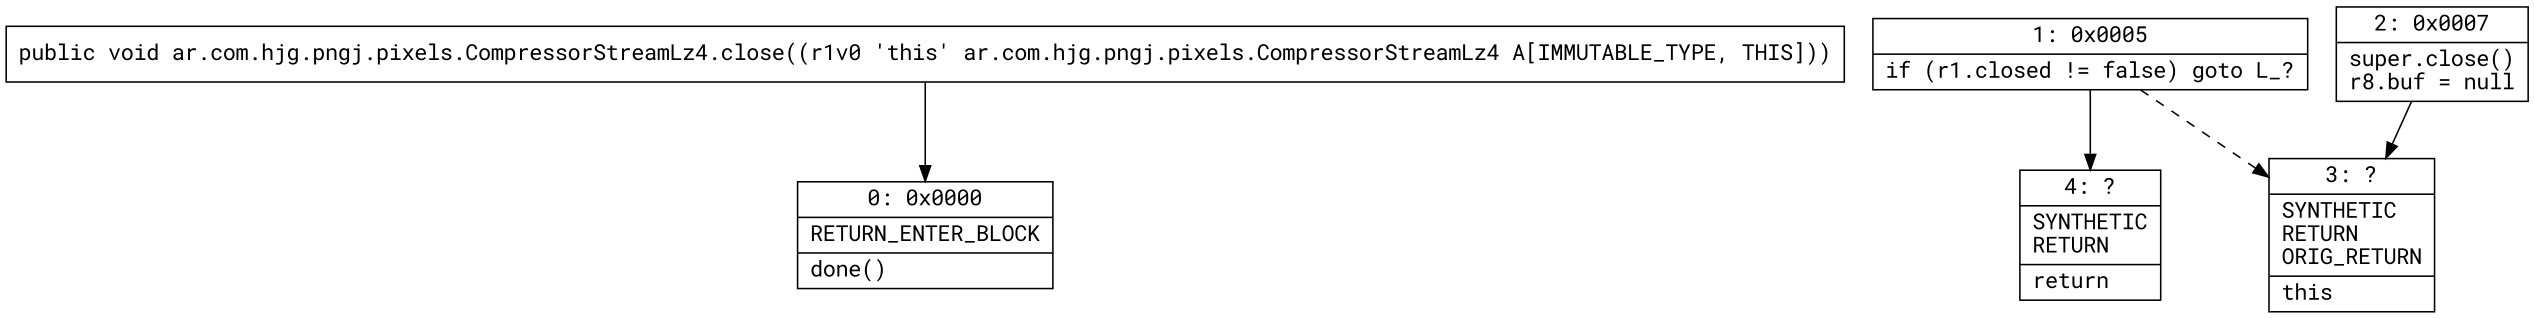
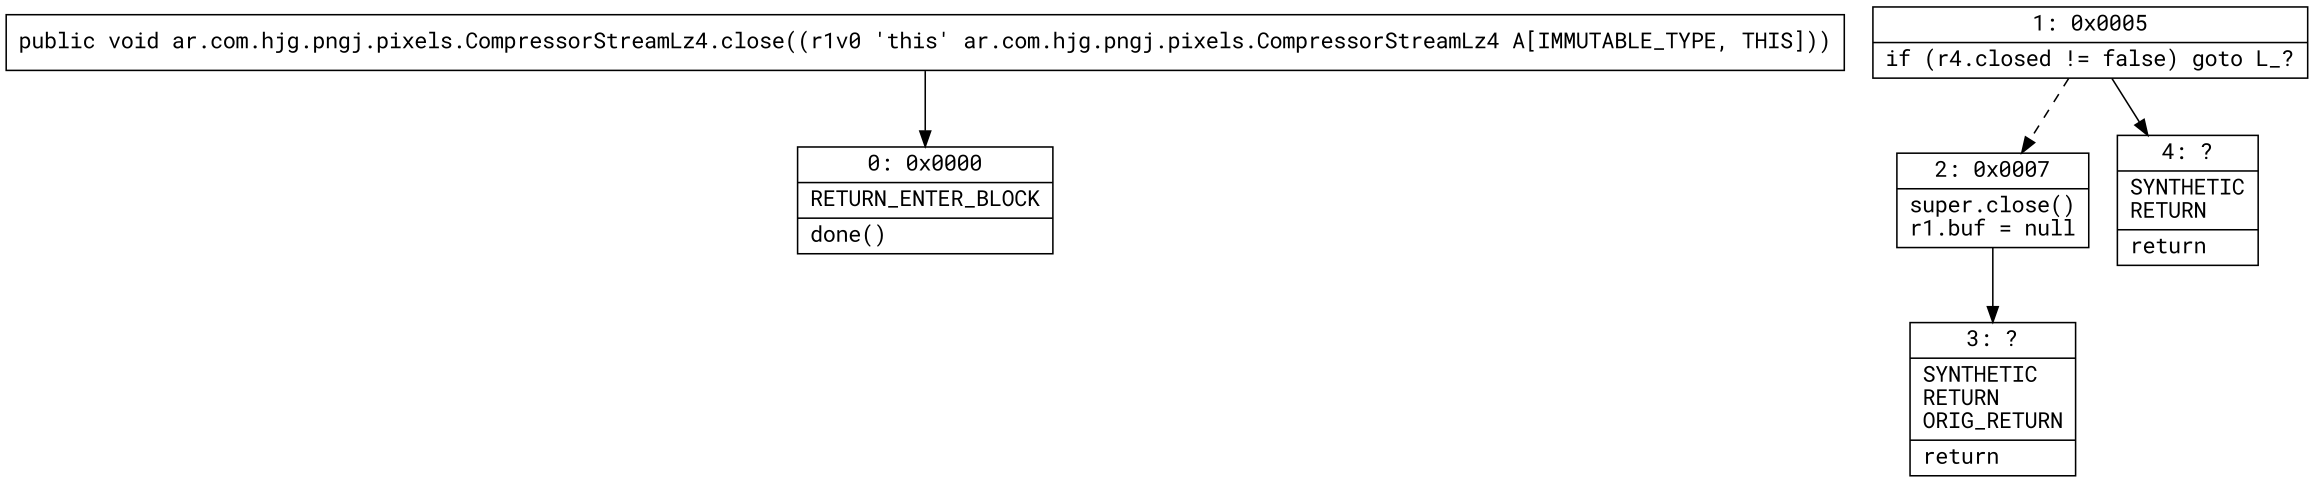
node "1: 0x0005": text "if (r1.closed != false) goto L_?" -> "if (r4.closed != false) goto L_?"
node "2: 0x0007": text "r8.buf = null" -> "r1.buf = null"
edge "1: 0x0005" -> "3: ?": now "1: 0x0005" -> "2: 0x0007"
node "3: ?": text "this" -> "return"
